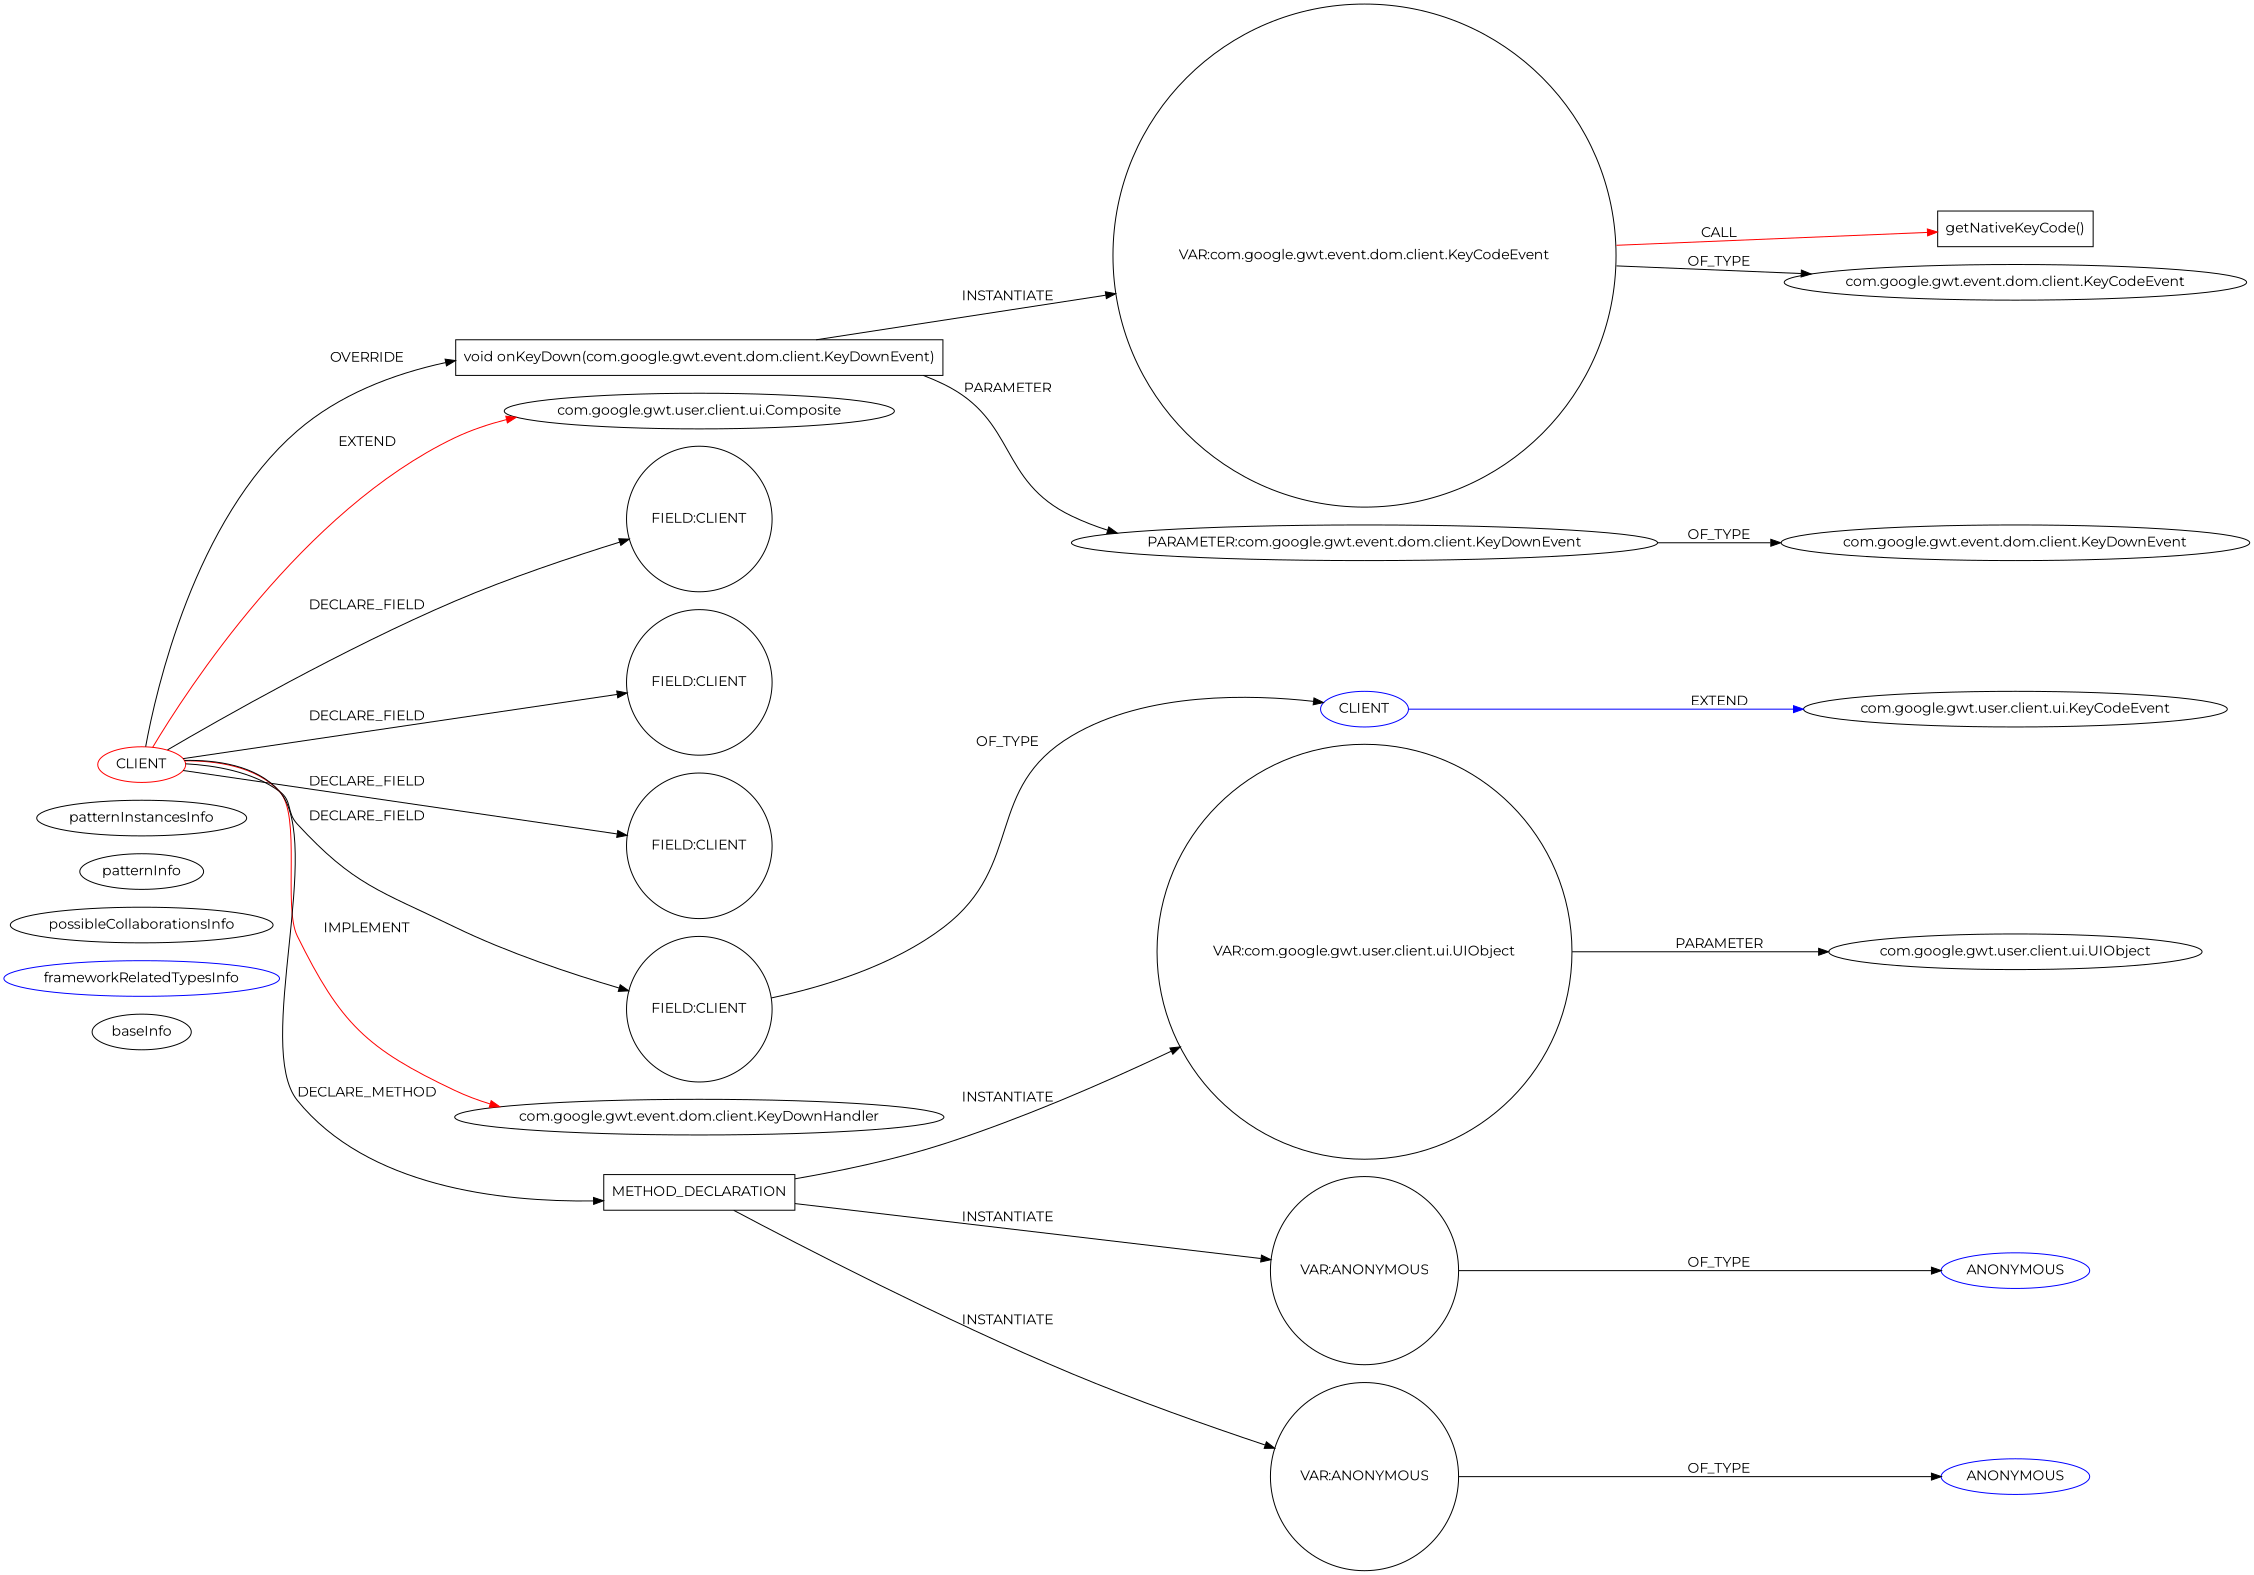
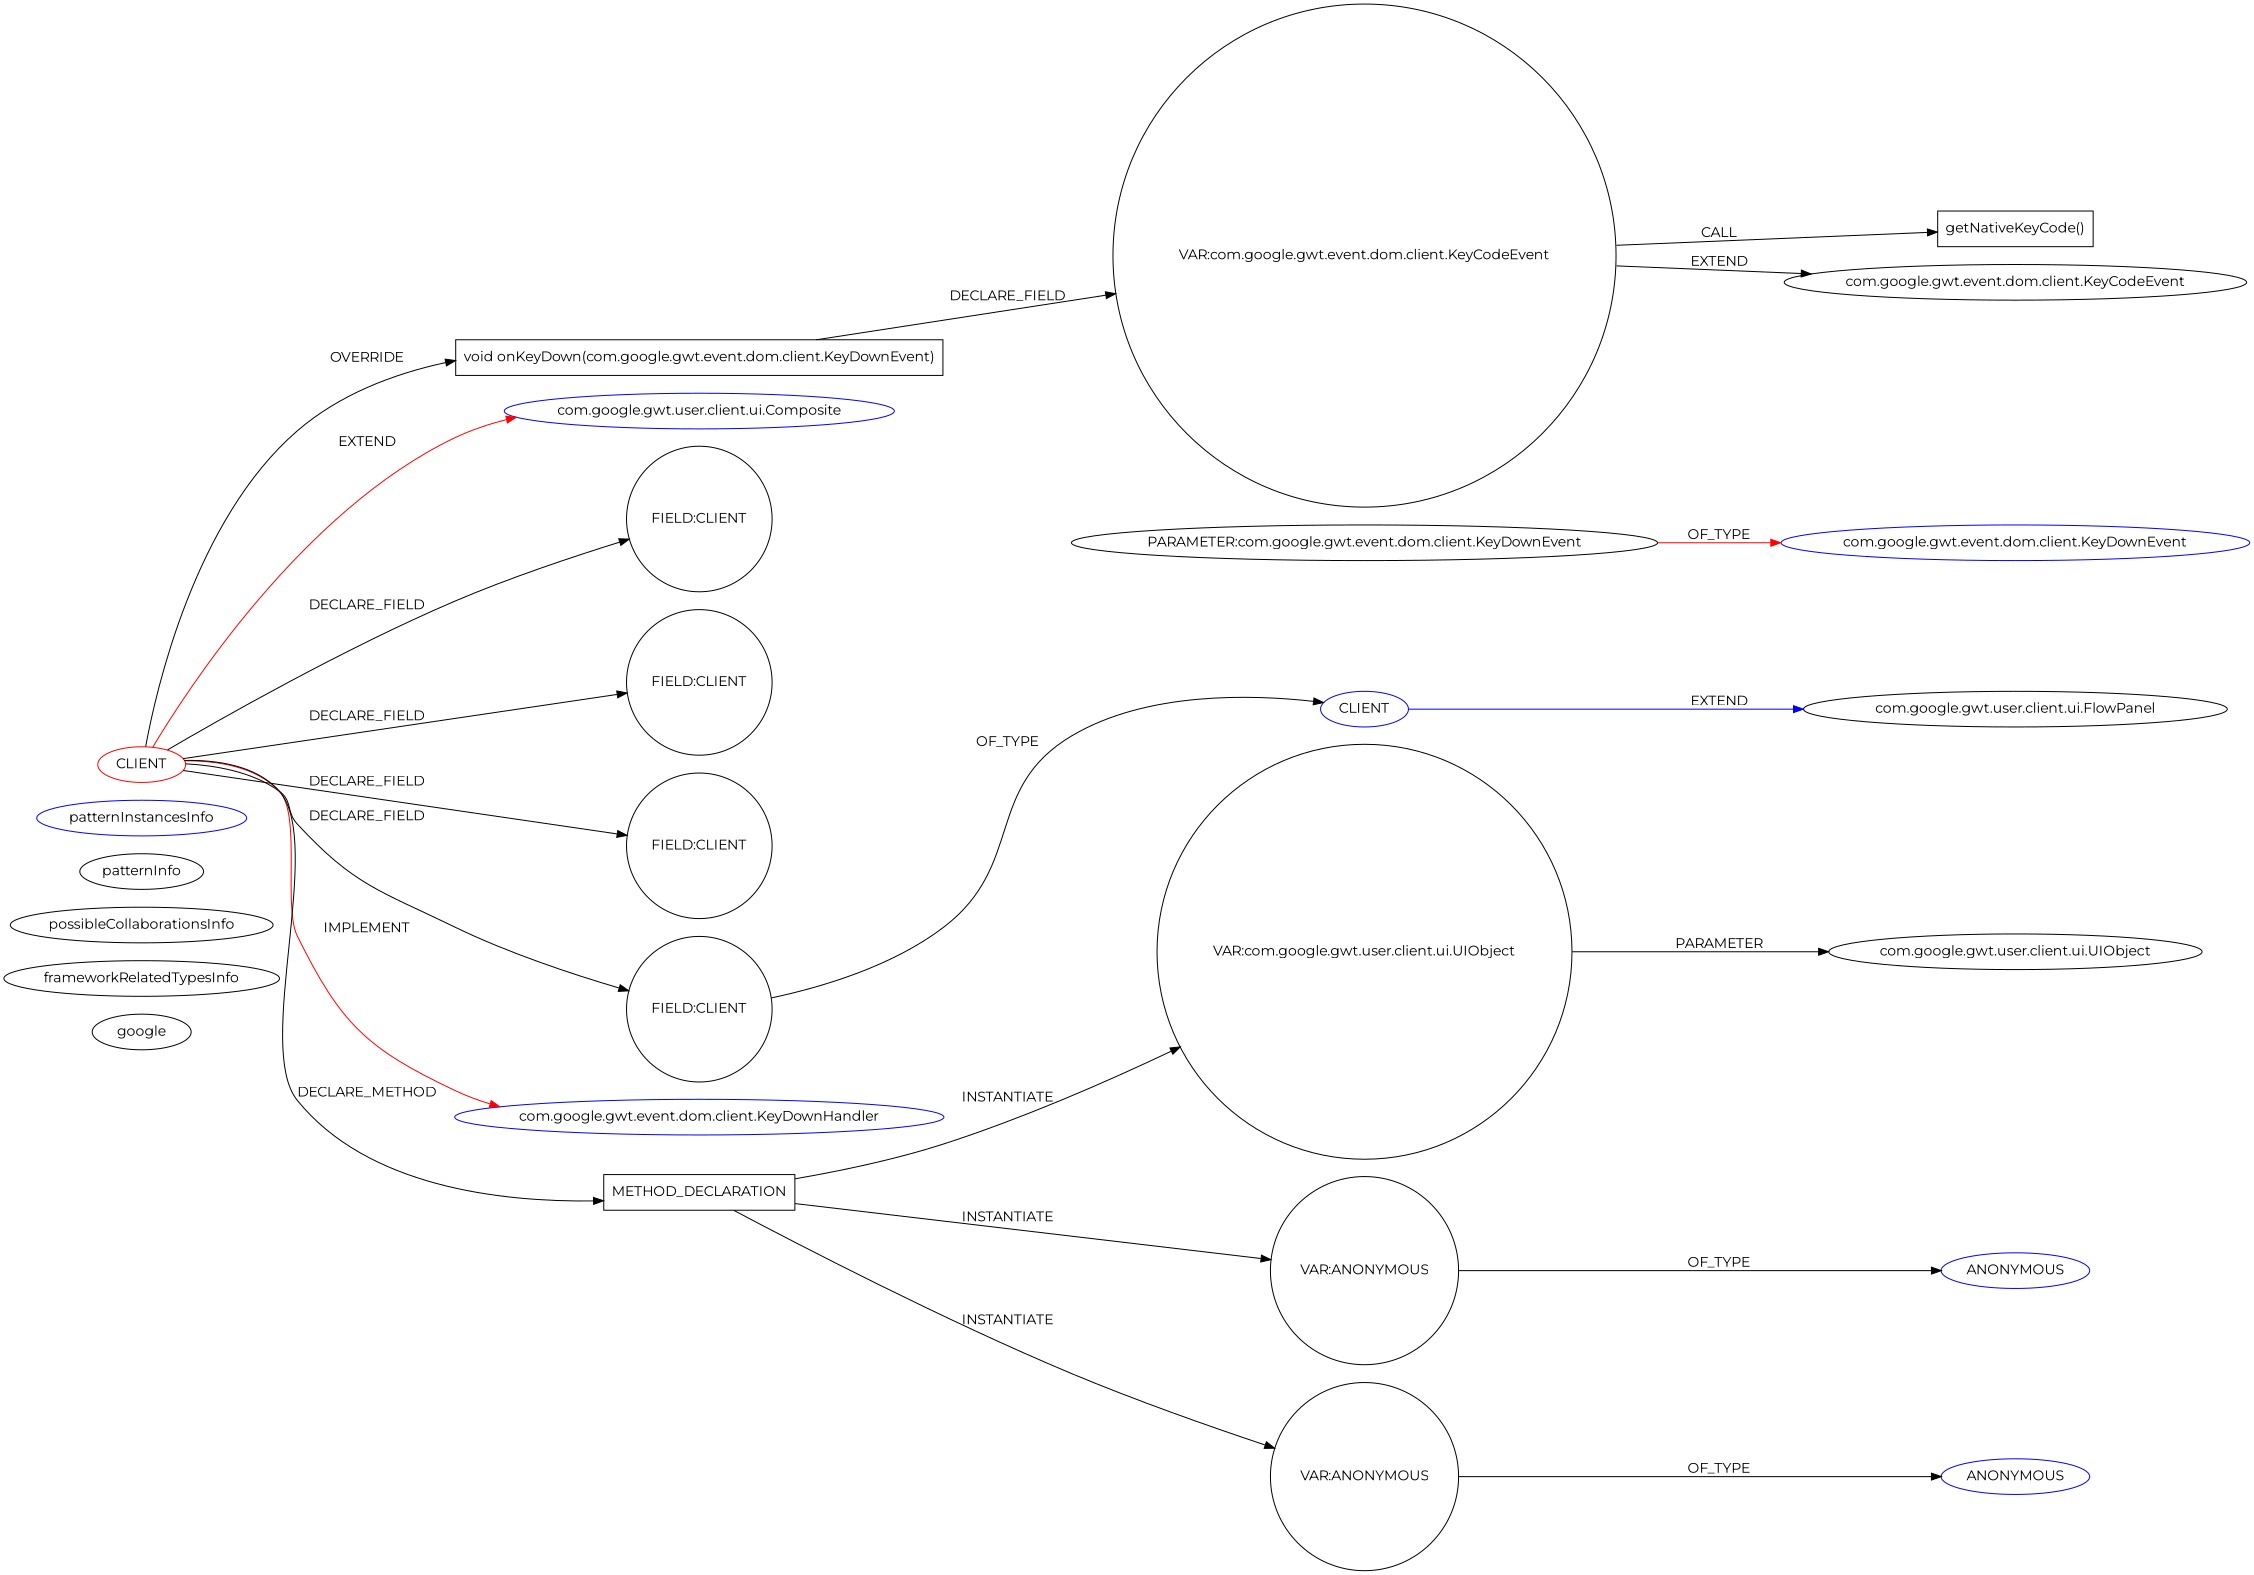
edge "VAR:com.google.gwt.event.dom.client.KeyCodeEvent" -> "getNativeKeyCode()": color red -> black
edge "VAR:com.google.gwt.event.dom.client.KeyCodeEvent" -> "com.google.gwt.event.dom.client.KeyCodeEvent": label "OF_TYPE" -> "EXTEND"
edge "void onKeyDown(com.google.gwt.event.dom.client.KeyDownEvent)" -> "VAR:com.google.gwt.event.dom.client.KeyCodeEvent": label "INSTANTIATE" -> "DECLARE_FIELD"
node "com.google.gwt.user.client.ui.Composite": color black -> blue
edge "void onKeyDown(com.google.gwt.event.dom.client.KeyDownEvent)" -> "PARAMETER:com.google.gwt.event.dom.client.KeyDownEvent": removed, label "PARAMETER"
edge "PARAMETER:com.google.gwt.event.dom.client.KeyDownEvent" -> "com.google.gwt.event.dom.client.KeyDownEvent": color black -> red
node "com.google.gwt.event.dom.client.KeyDownEvent": color black -> blue
node "com.google.gwt.user.client.ui.KeyCodeEvent": label "com.google.gwt.user.client.ui.KeyCodeEvent" -> "com.google.gwt.user.client.ui.FlowPanel"
node "patternInstancesInfo": color black -> blue
node "frameworkRelatedTypesInfo": color blue -> black
node "baseInfo": label "baseInfo" -> "google"
node "com.google.gwt.event.dom.client.KeyDownHandler": color black -> blue
